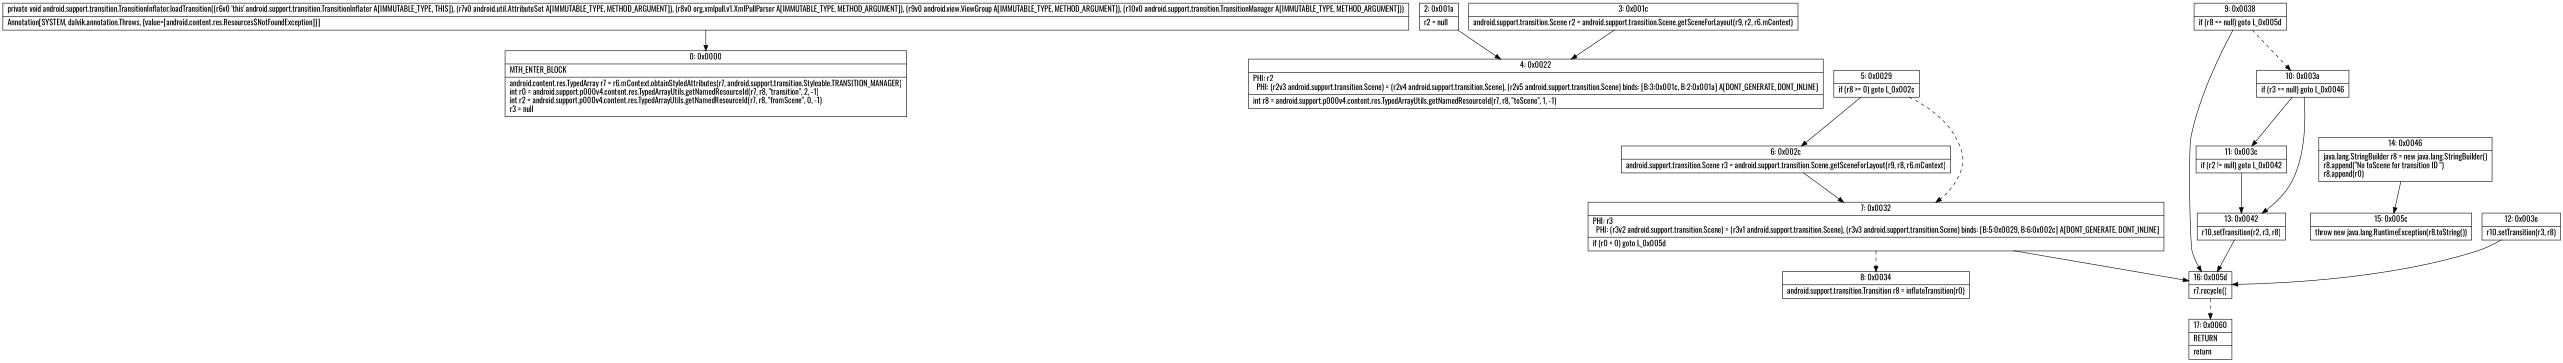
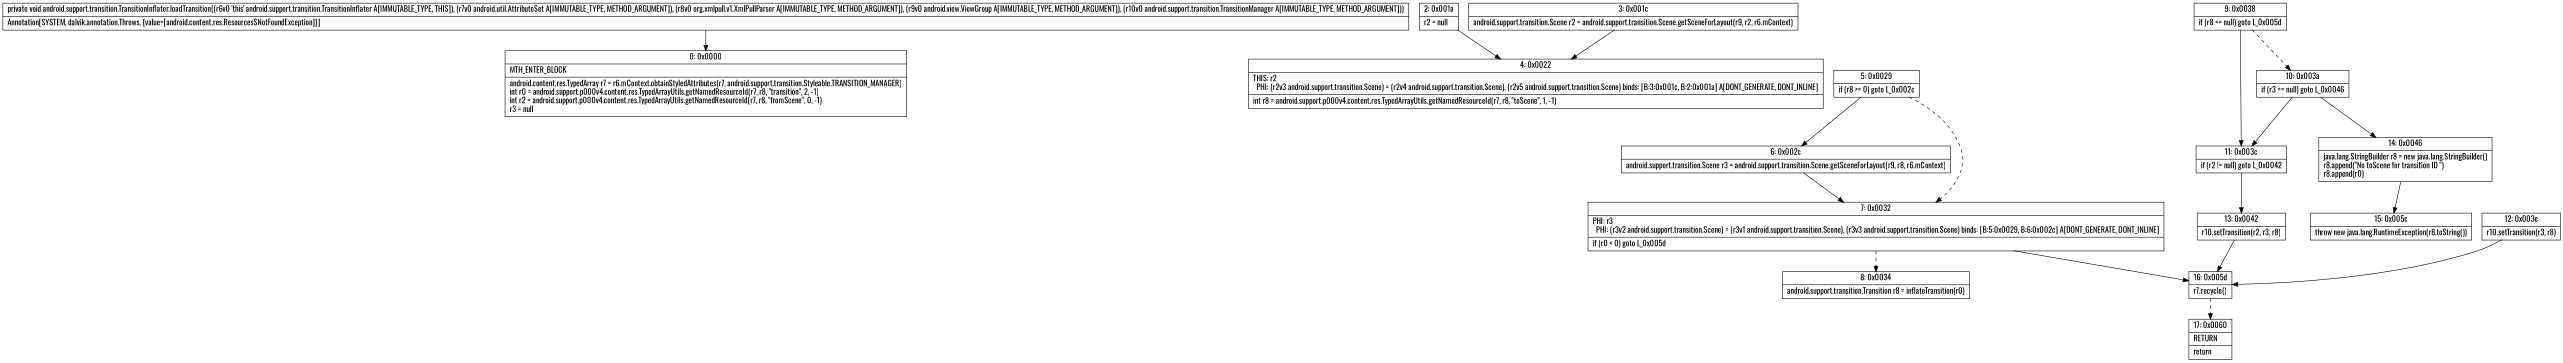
node "4: 0x0022": text "PHI: r2" -> "THIS: r2"
edge "9: 0x0038" -> "16: 0x005d": now "9: 0x0038" -> "11: 0x003c"
edge "10: 0x003a" -> "13: 0x0042": now "10: 0x003a" -> "14: 0x0046"
